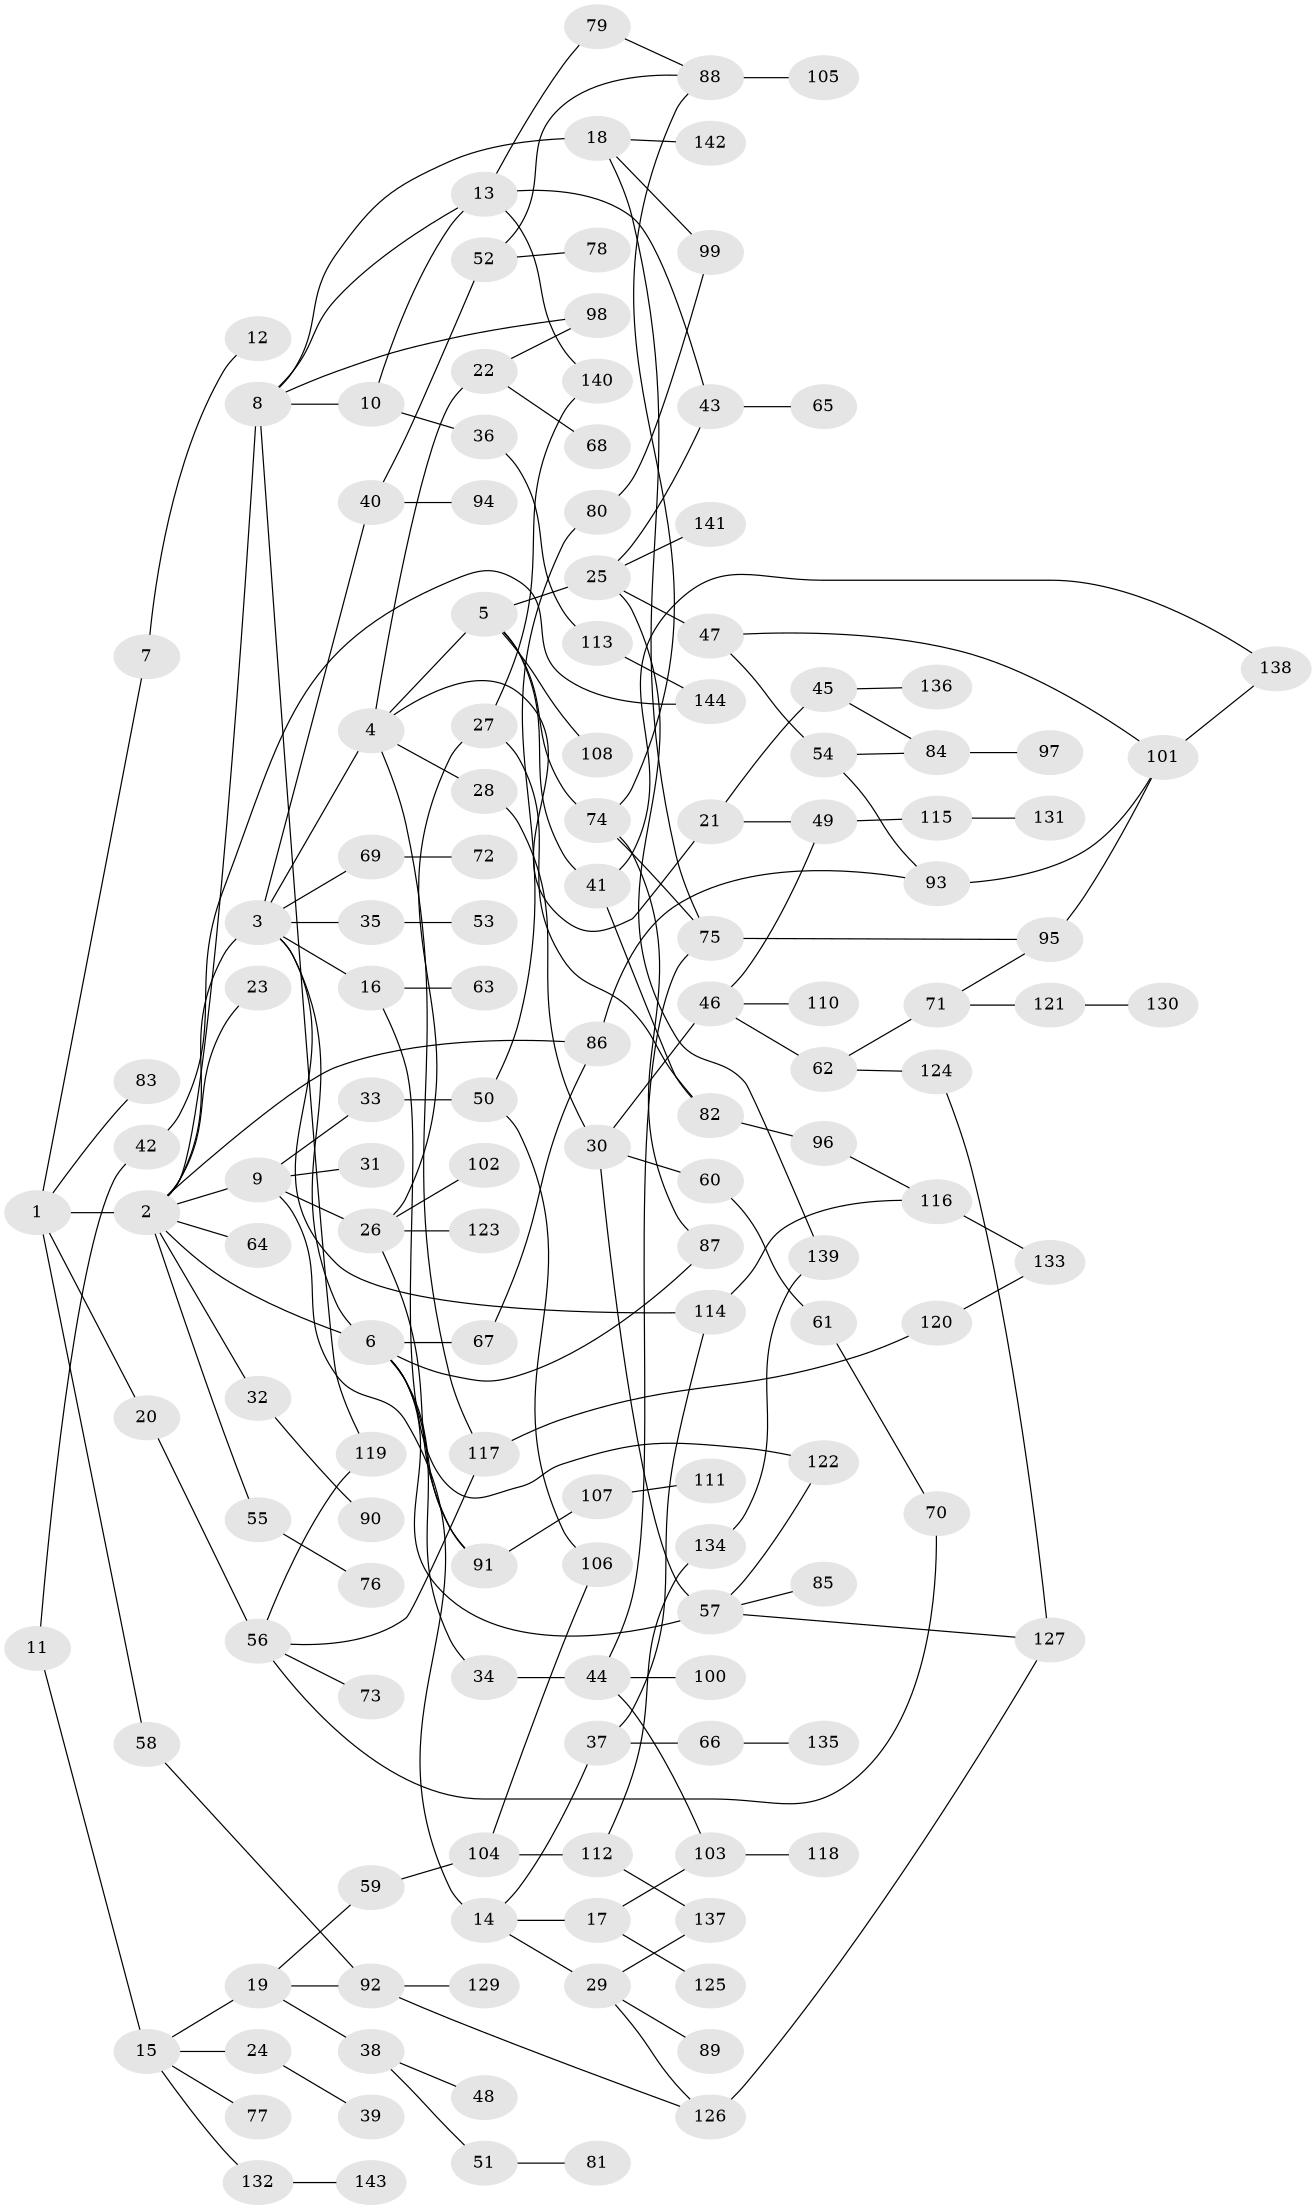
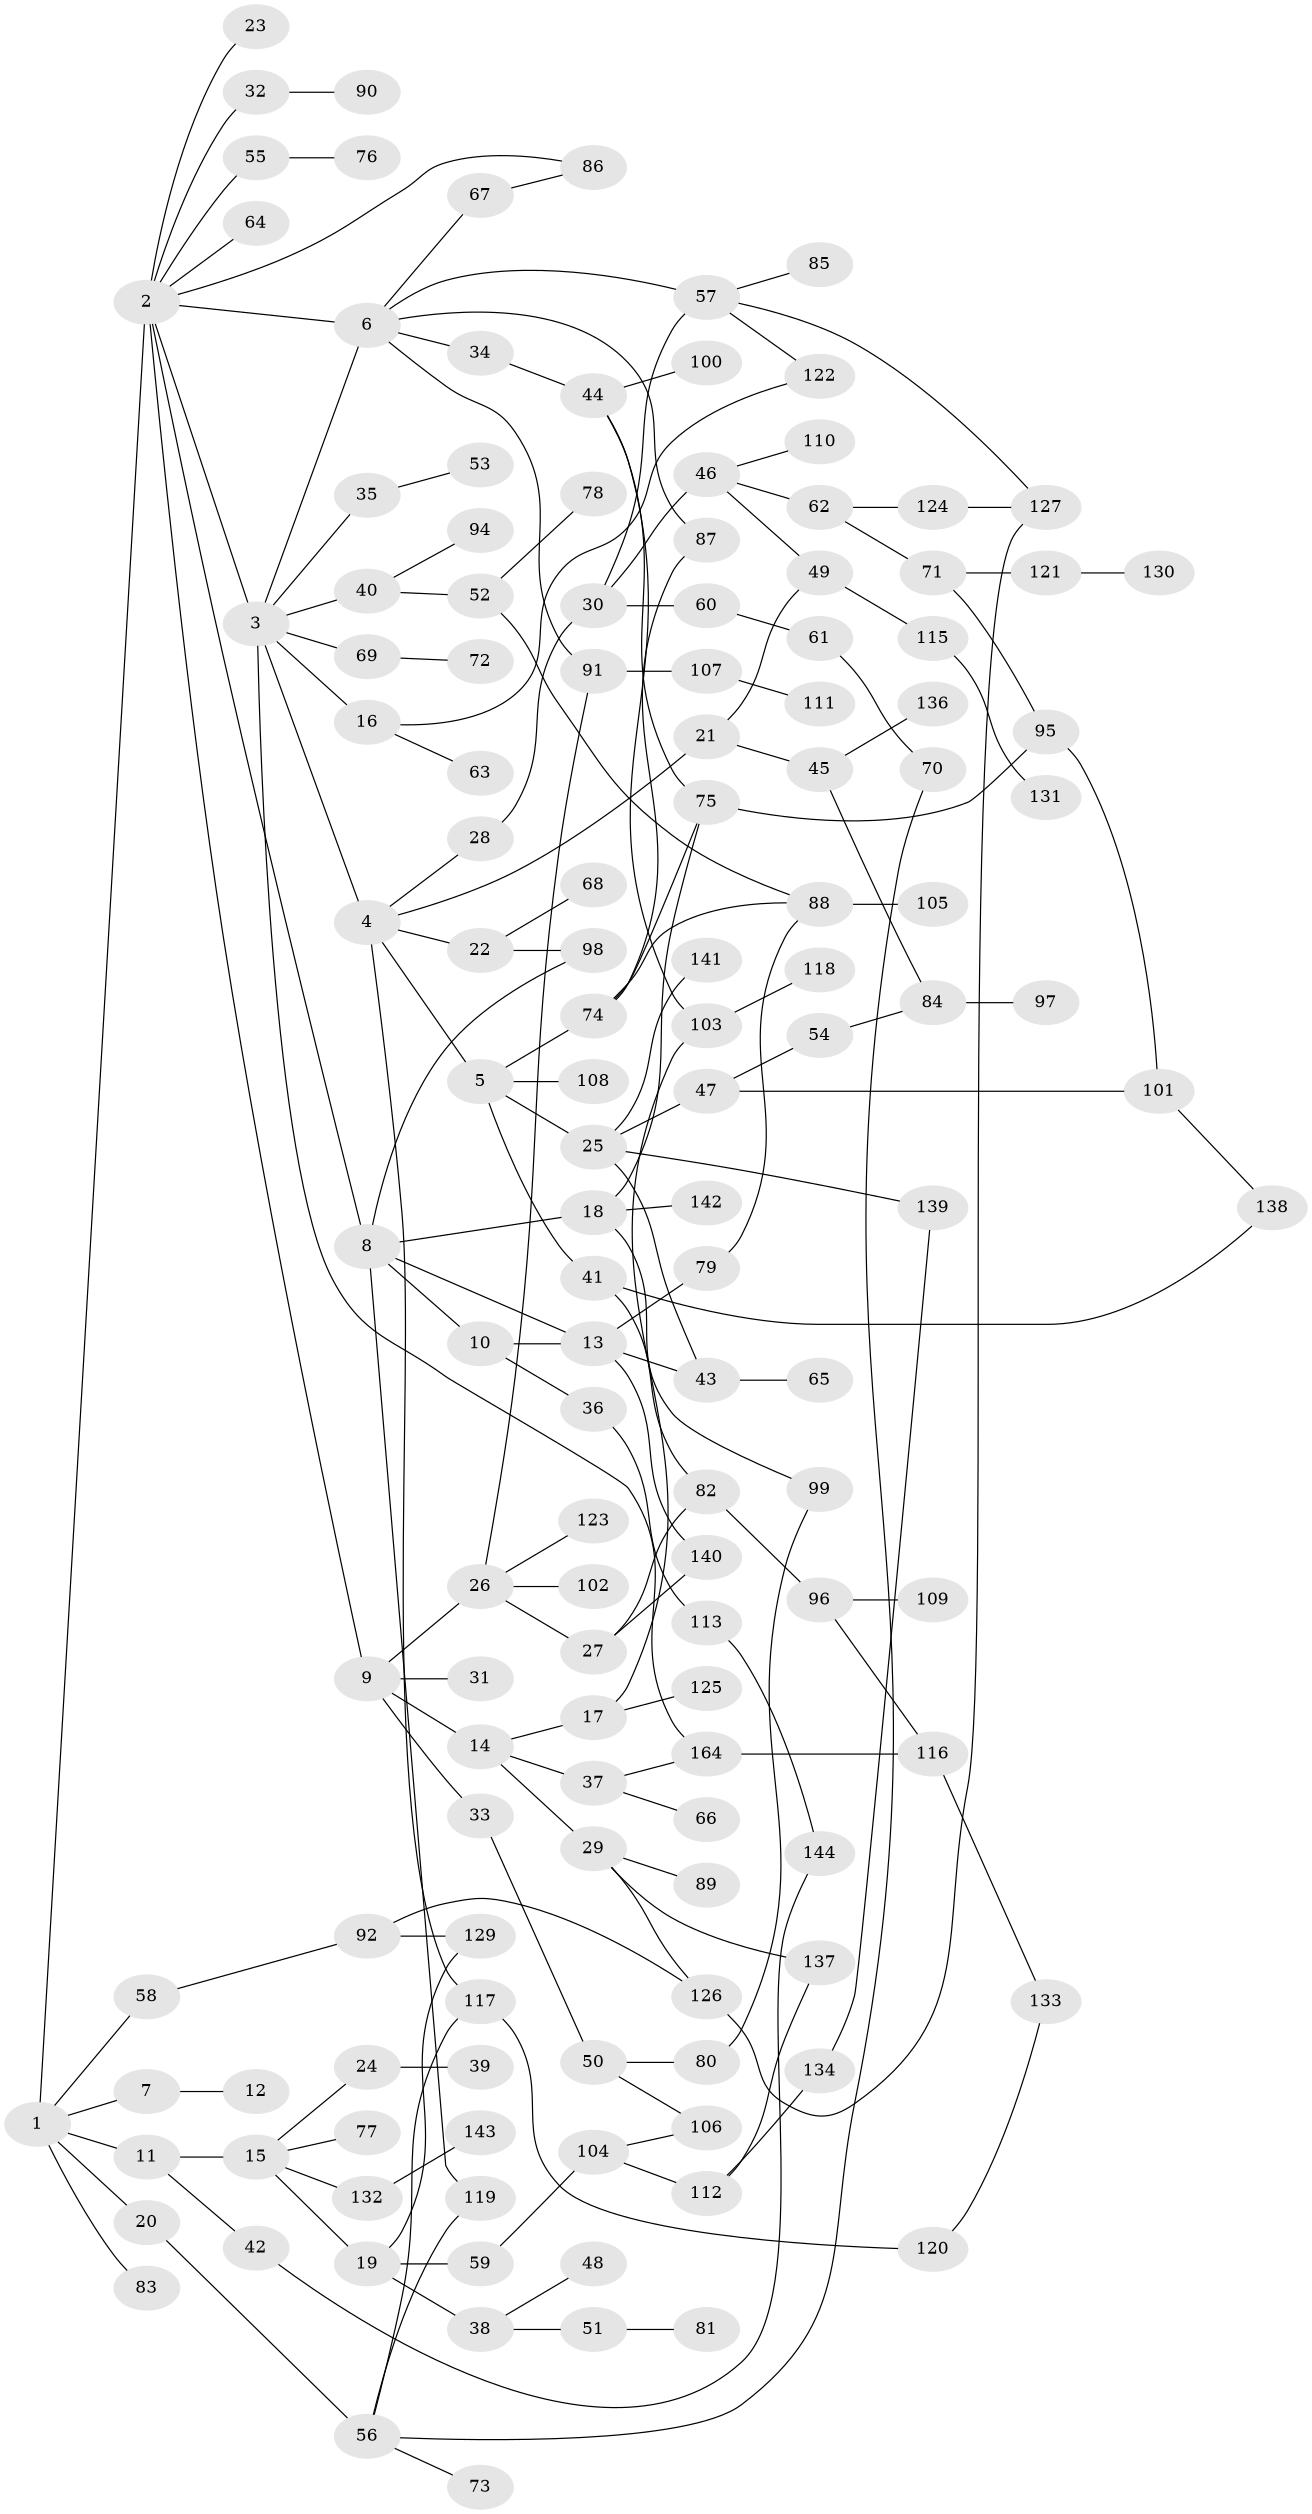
node "93": removed
node "114": label "114" -> "164"
node "109": added
node "135": removed
edge "19" -- "92": now "19" -- "129"
edge "1" -- "11": added
